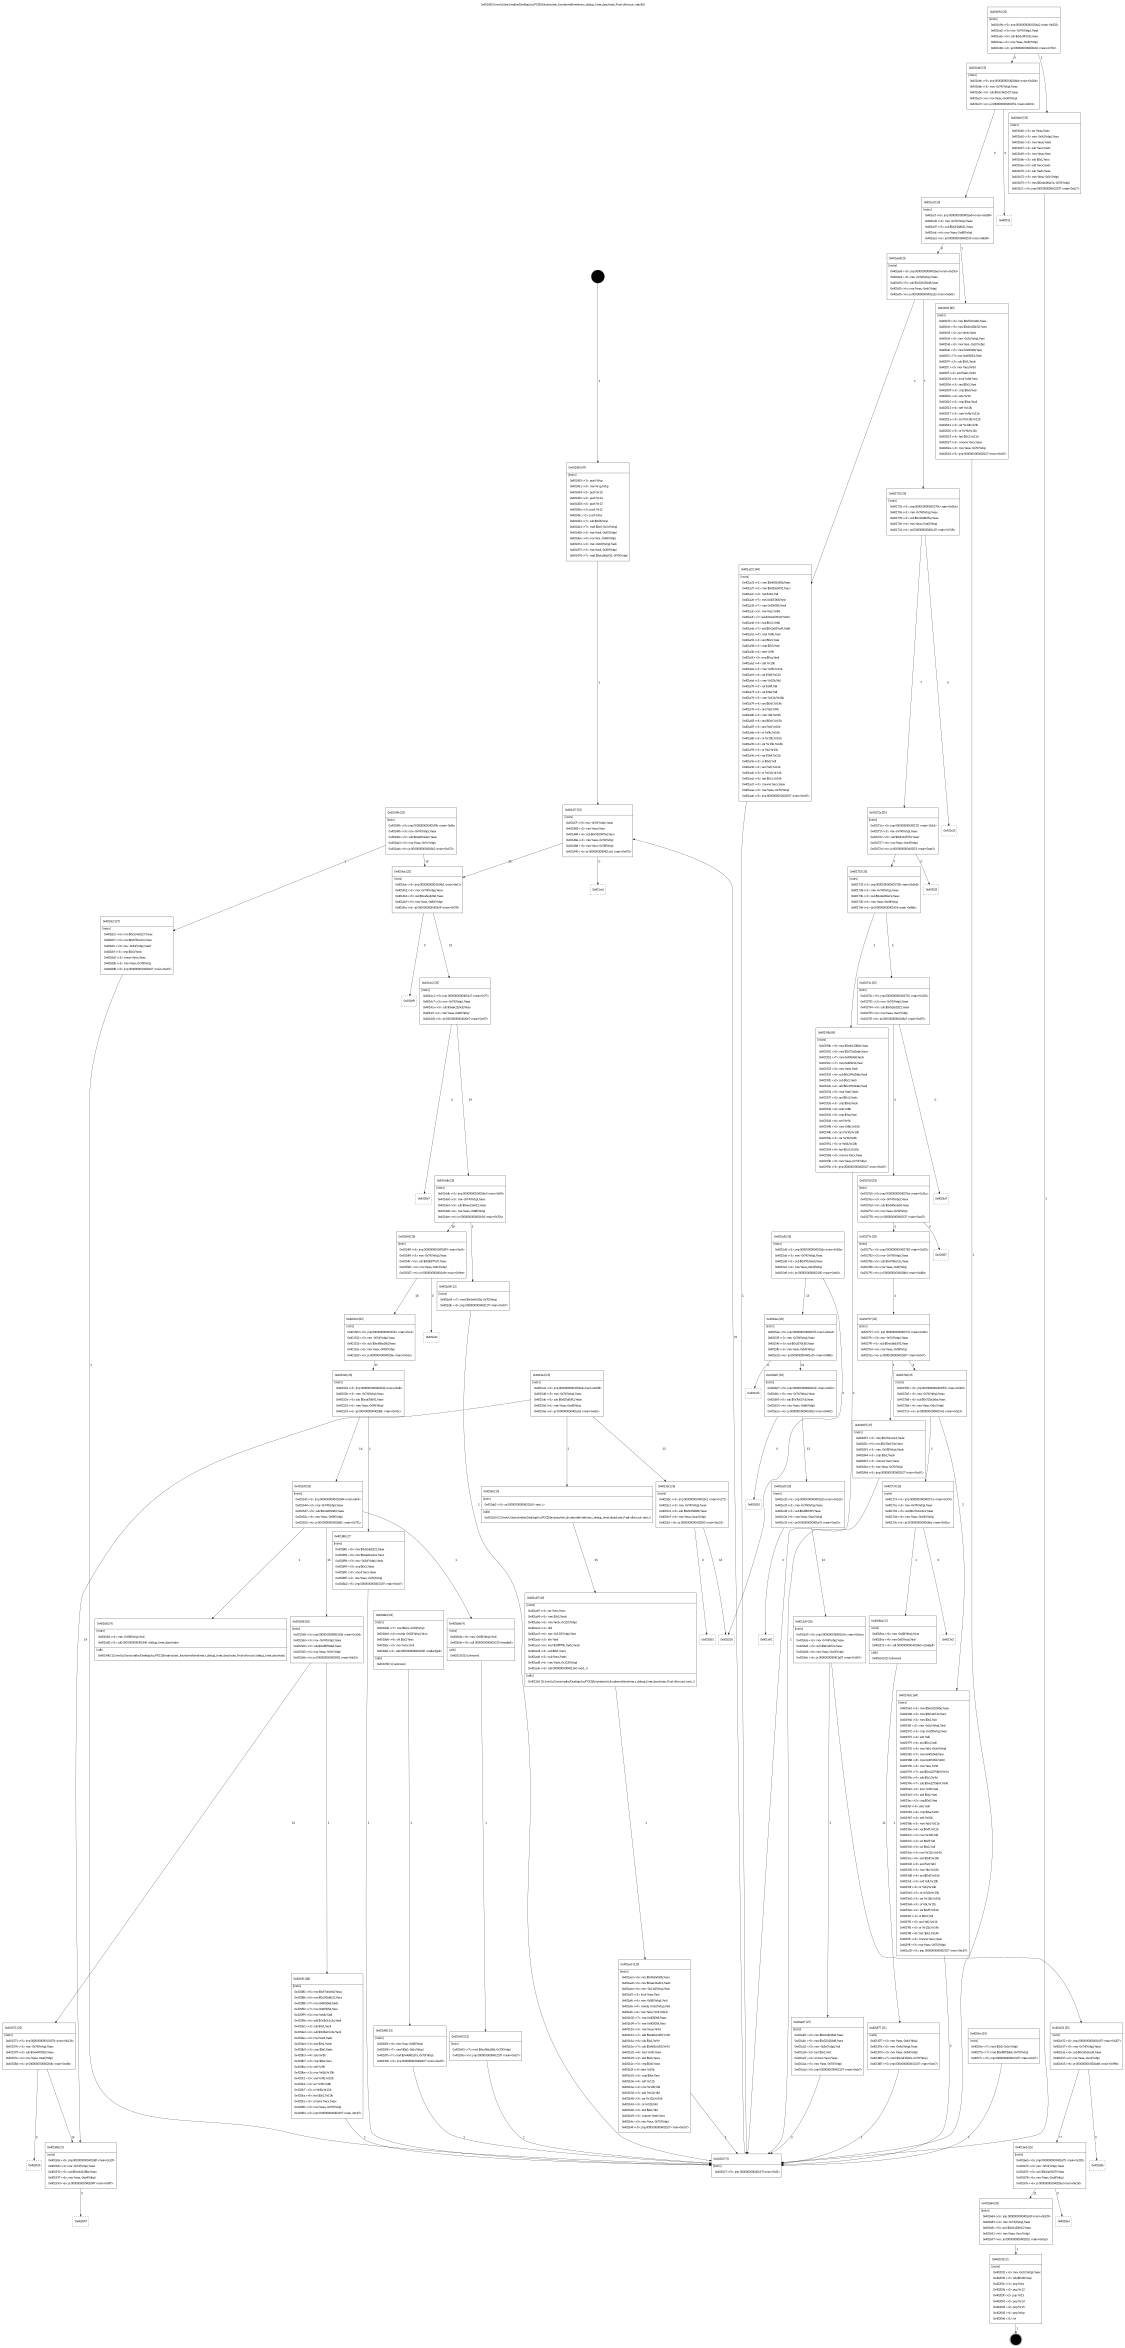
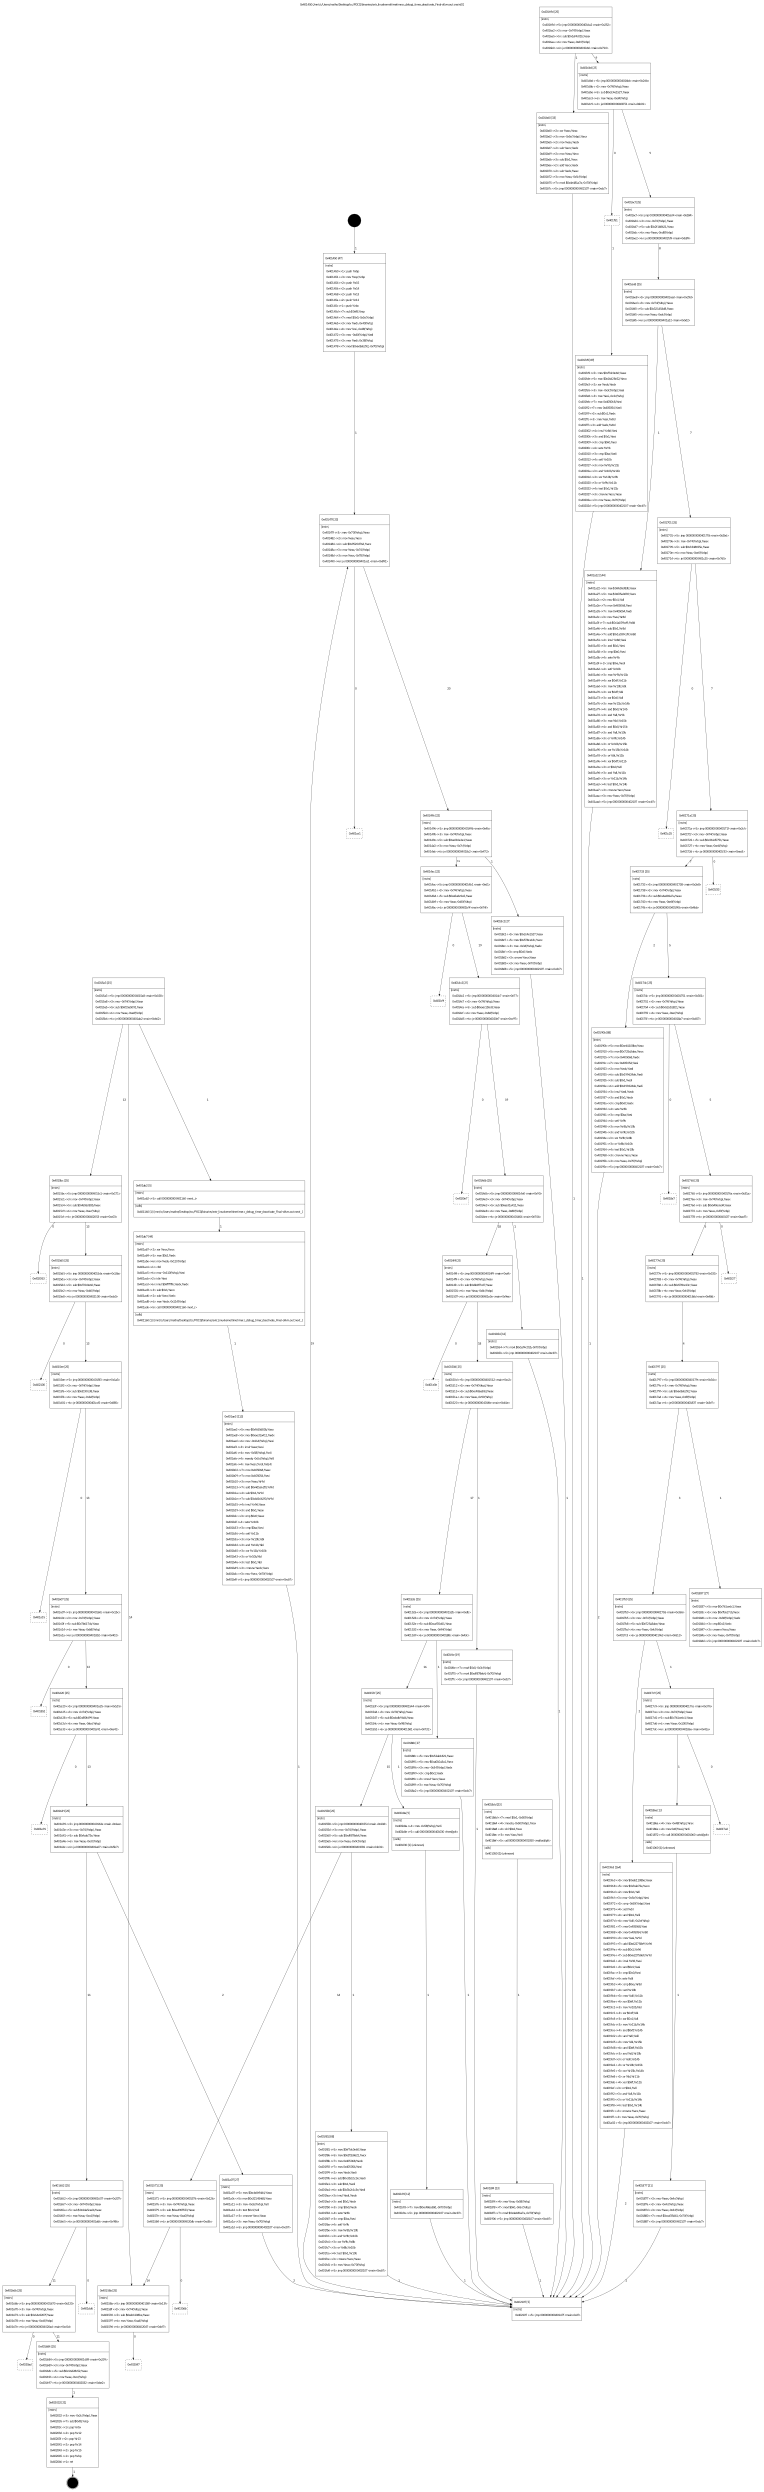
edge "0x4016cf [25]" -> "0x401fd9 [89]": now "0x401f51" -> "0x401fd9 [89]"
edge "0x40147f [23]" -> "0x4014ac [22]": now "0x40147f [23]" -> "0x401496 [22]"
edge "0x40150d [25]" -> "0x401f6e [19]": added, label "1"
edge "0x401ab2 [5]" -> "0x401ab7 [44]": label " 15" -> " 1"
edge "0x4015bc [25]" -> "0x402100": now "0x4015bc [25]" -> "0x4015d5 [25]"
node "0x401b81 [9]": removed
edge "0x401837 [27]" -> "0x402107 [5]": removed, label "1"
